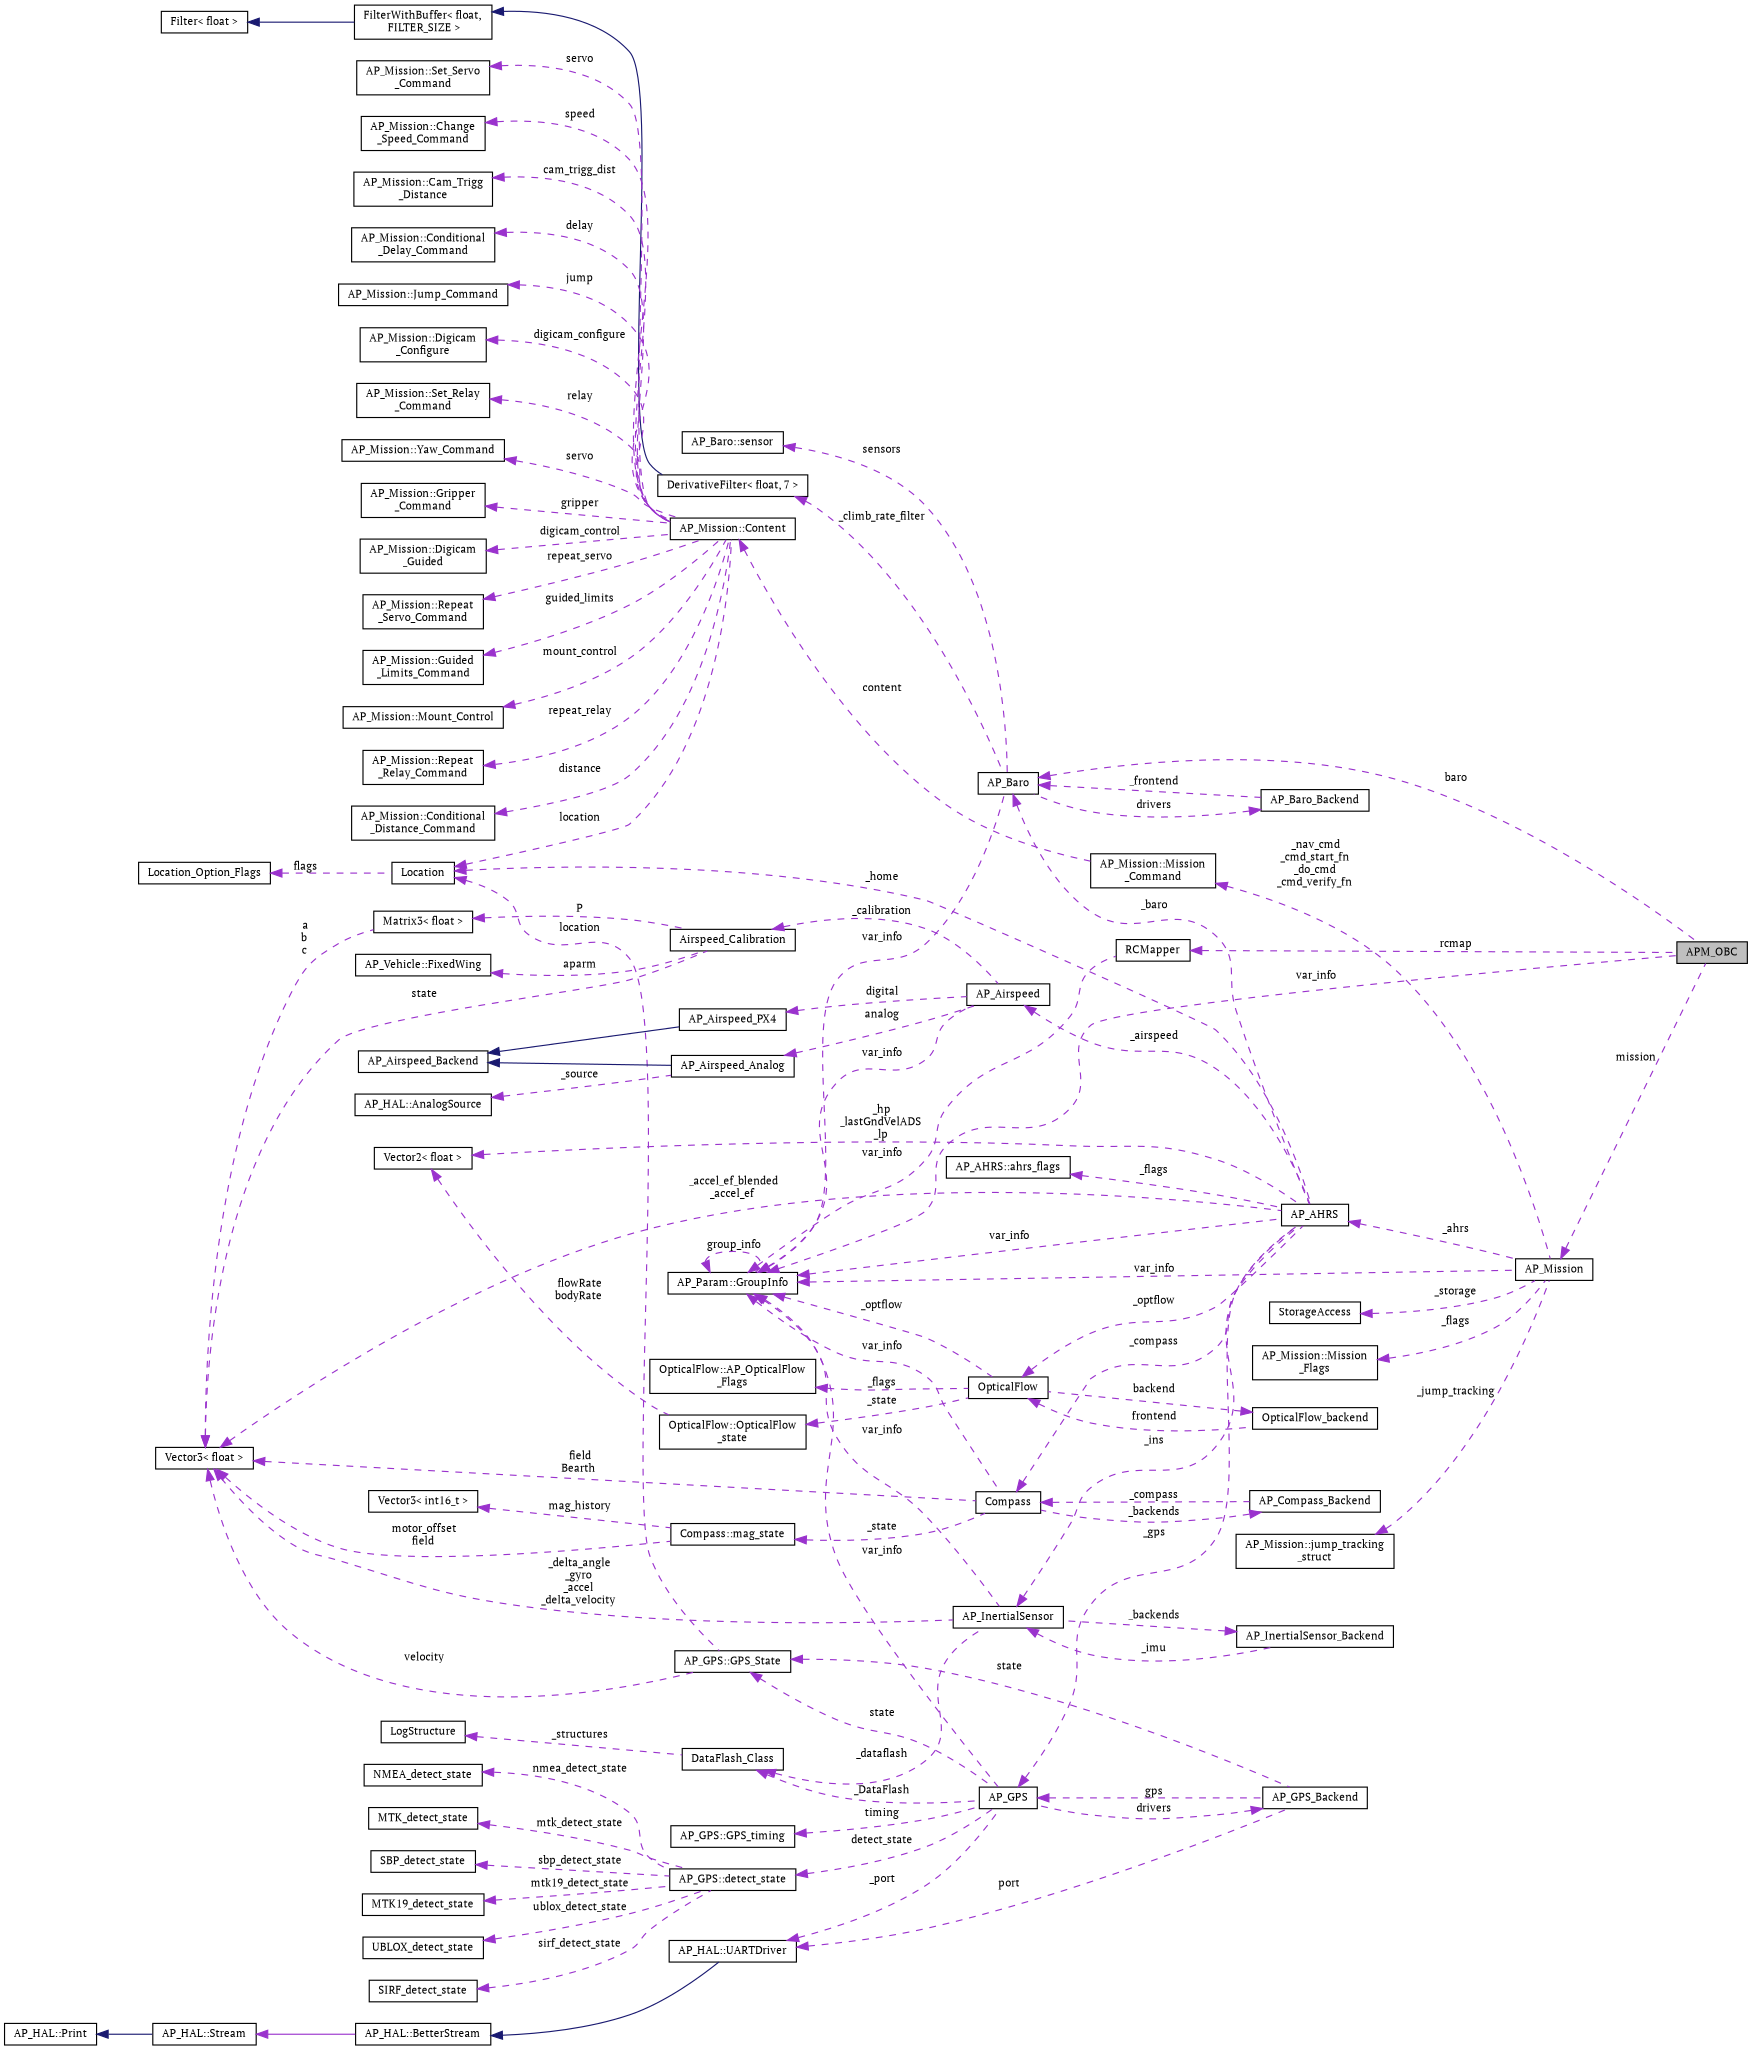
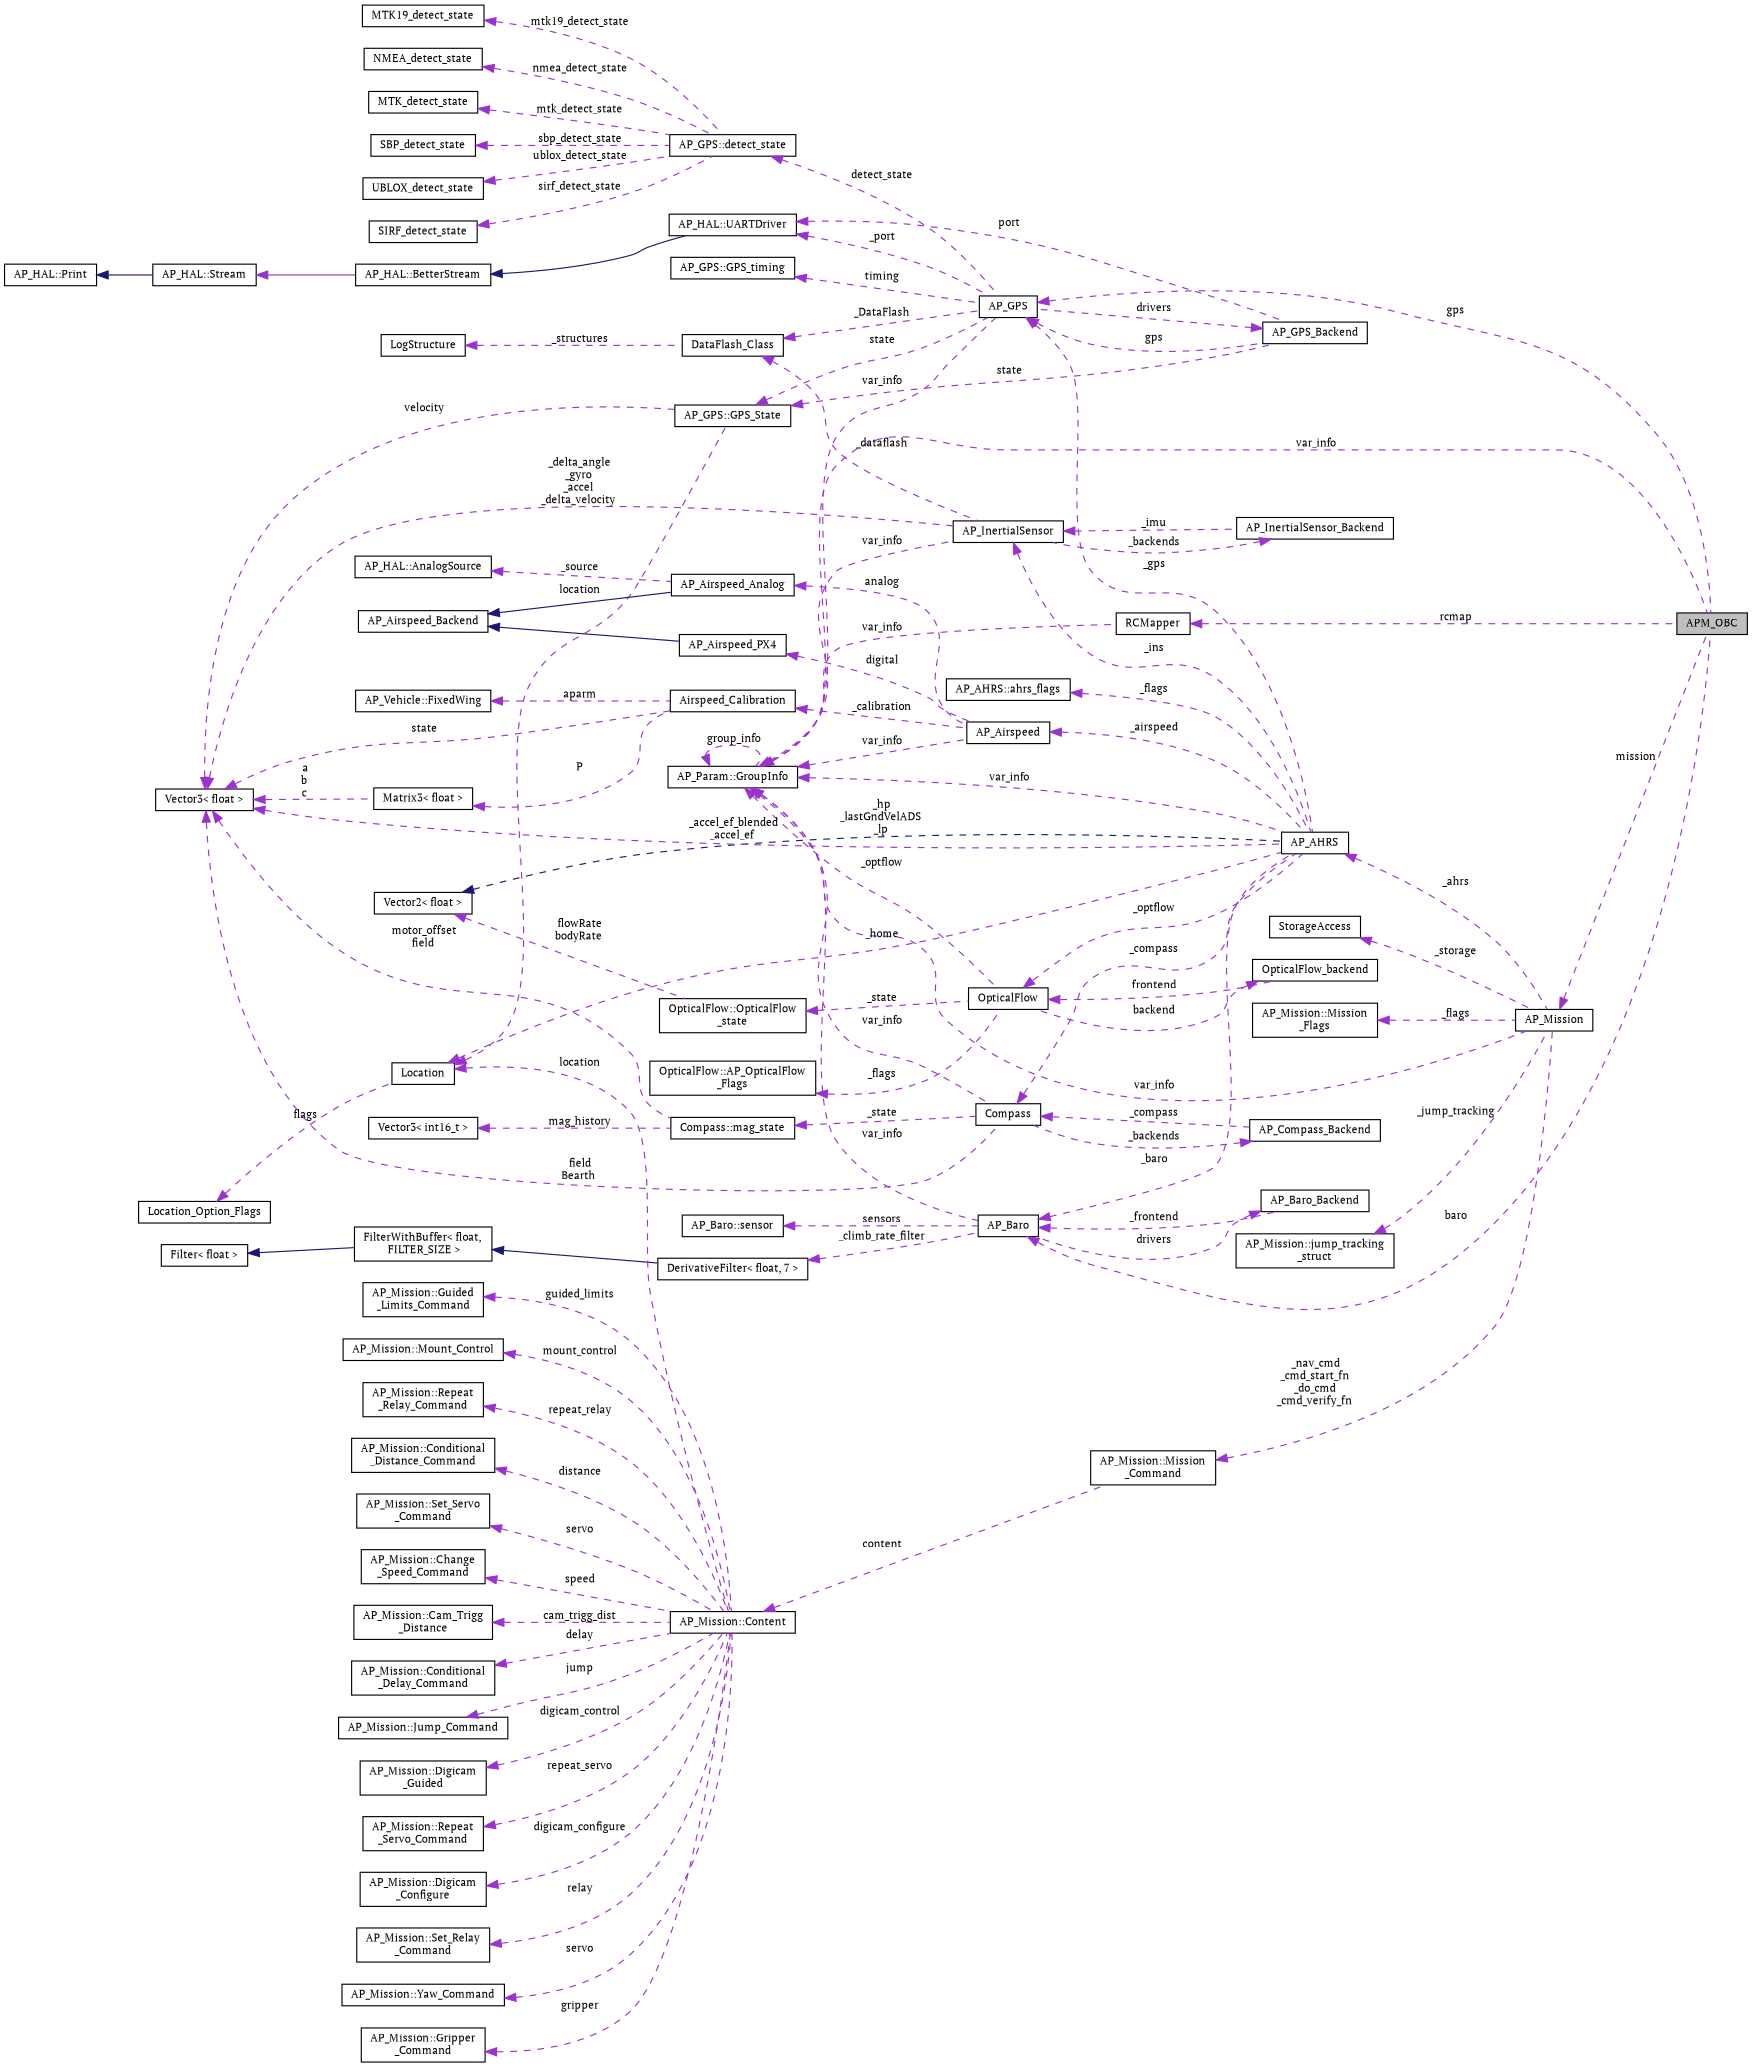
edge "APM_OBC" -> "AP_GPS": added, label "gps"
edge "AP_AHRS" -> "Vector2< float >": color darkorchid3 -> midnightblue
